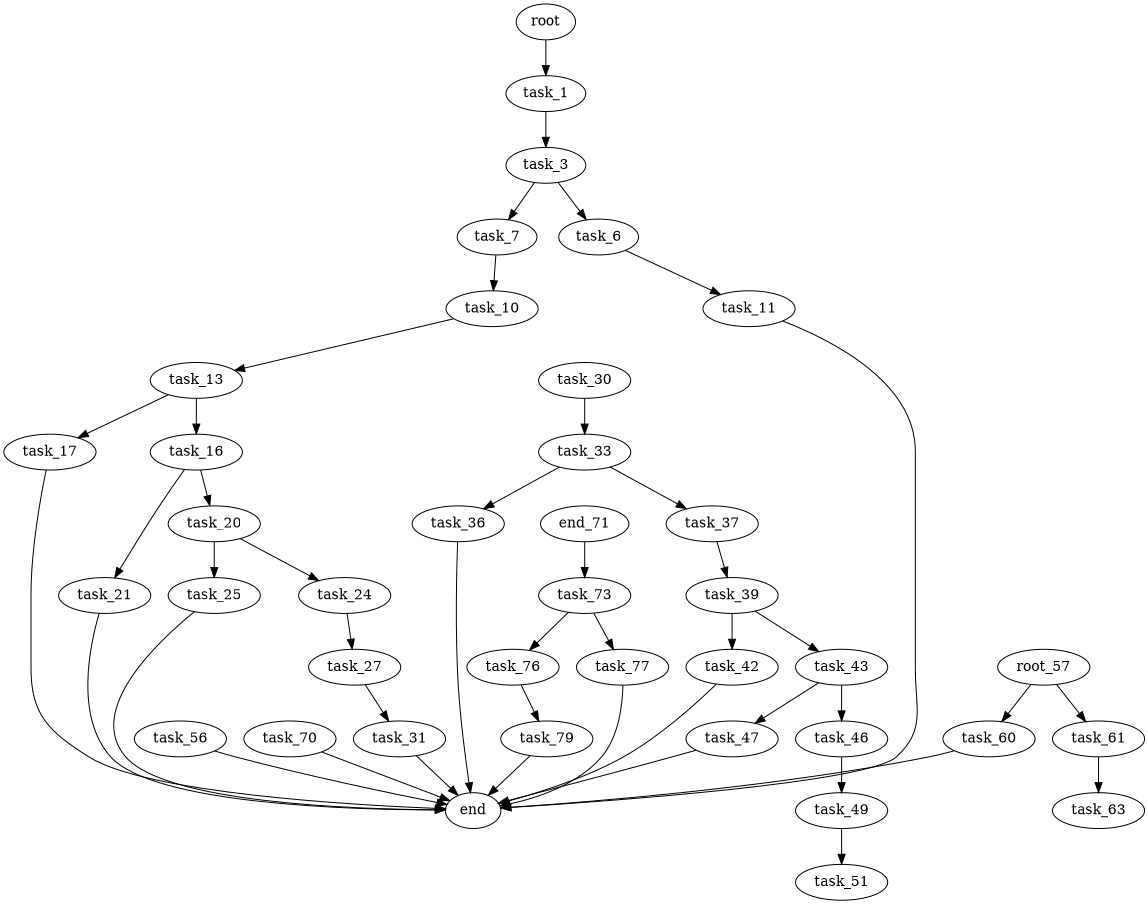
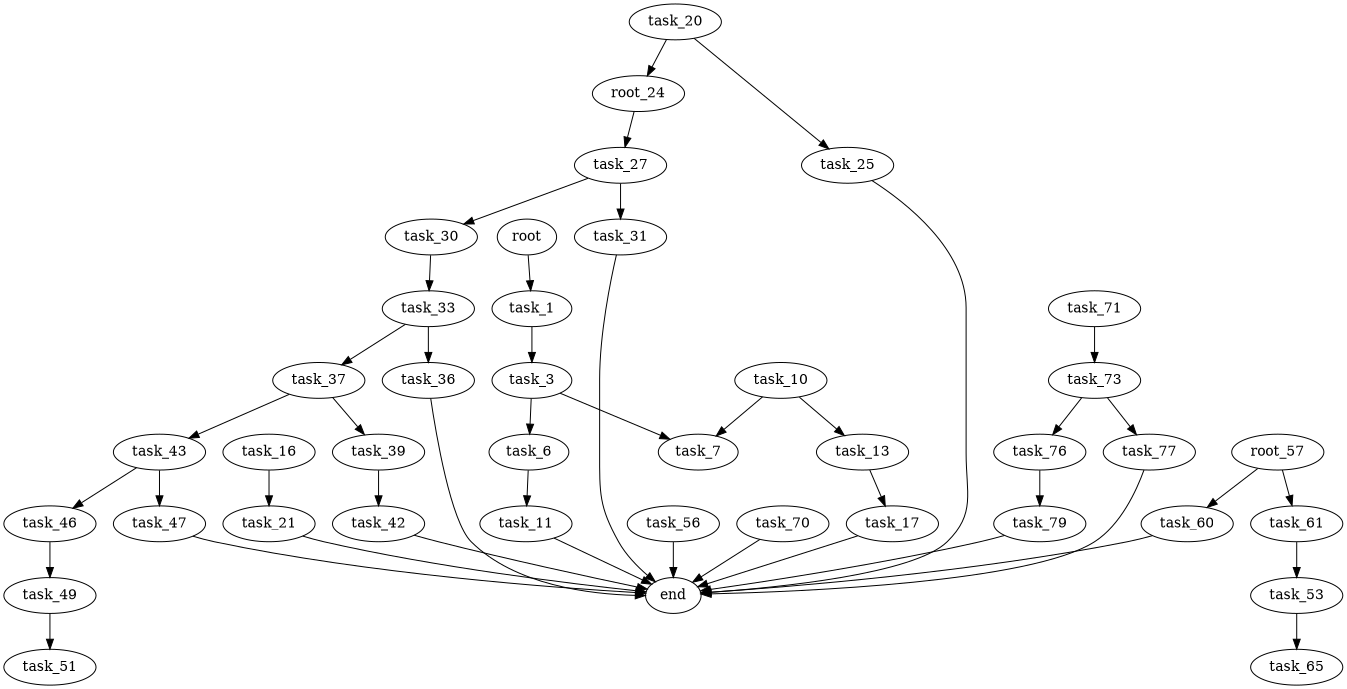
edge "task_27" -> "task_30": added
edge "task_7" -> "task_10": reversed
edge "task_13" -> "task_16": removed
edge "task_16" -> "task_20": removed
node "end_71": label "end_71" -> "task_71"
node "task_24": label "task_24" -> "root_24"
edge "task_39" -> "task_43": now "task_37" -> "task_43"
node "task_65": added
node "task_63": label "task_63" -> "task_53"
